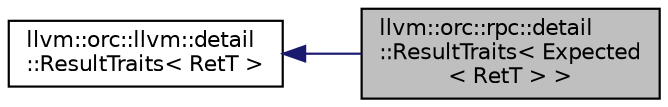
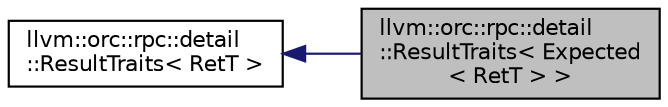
node "llvm::orc::llvm::detail ::ResultTraits< RetT >": label "llvm::orc::llvm::detail ::ResultTraits< RetT >" -> "llvm::orc::rpc::detail ::ResultTraits< RetT >"
